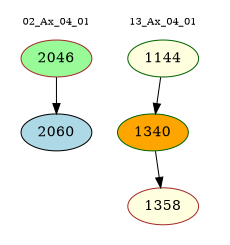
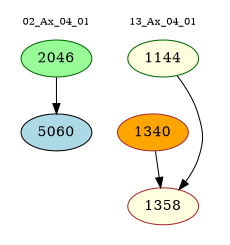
node "2046": color brown -> darkgreen
edge "1144" -> "1340": now "1144" -> "1358"
node "2060": label "2060" -> "5060"
node "1340": color darkgreen -> brown
